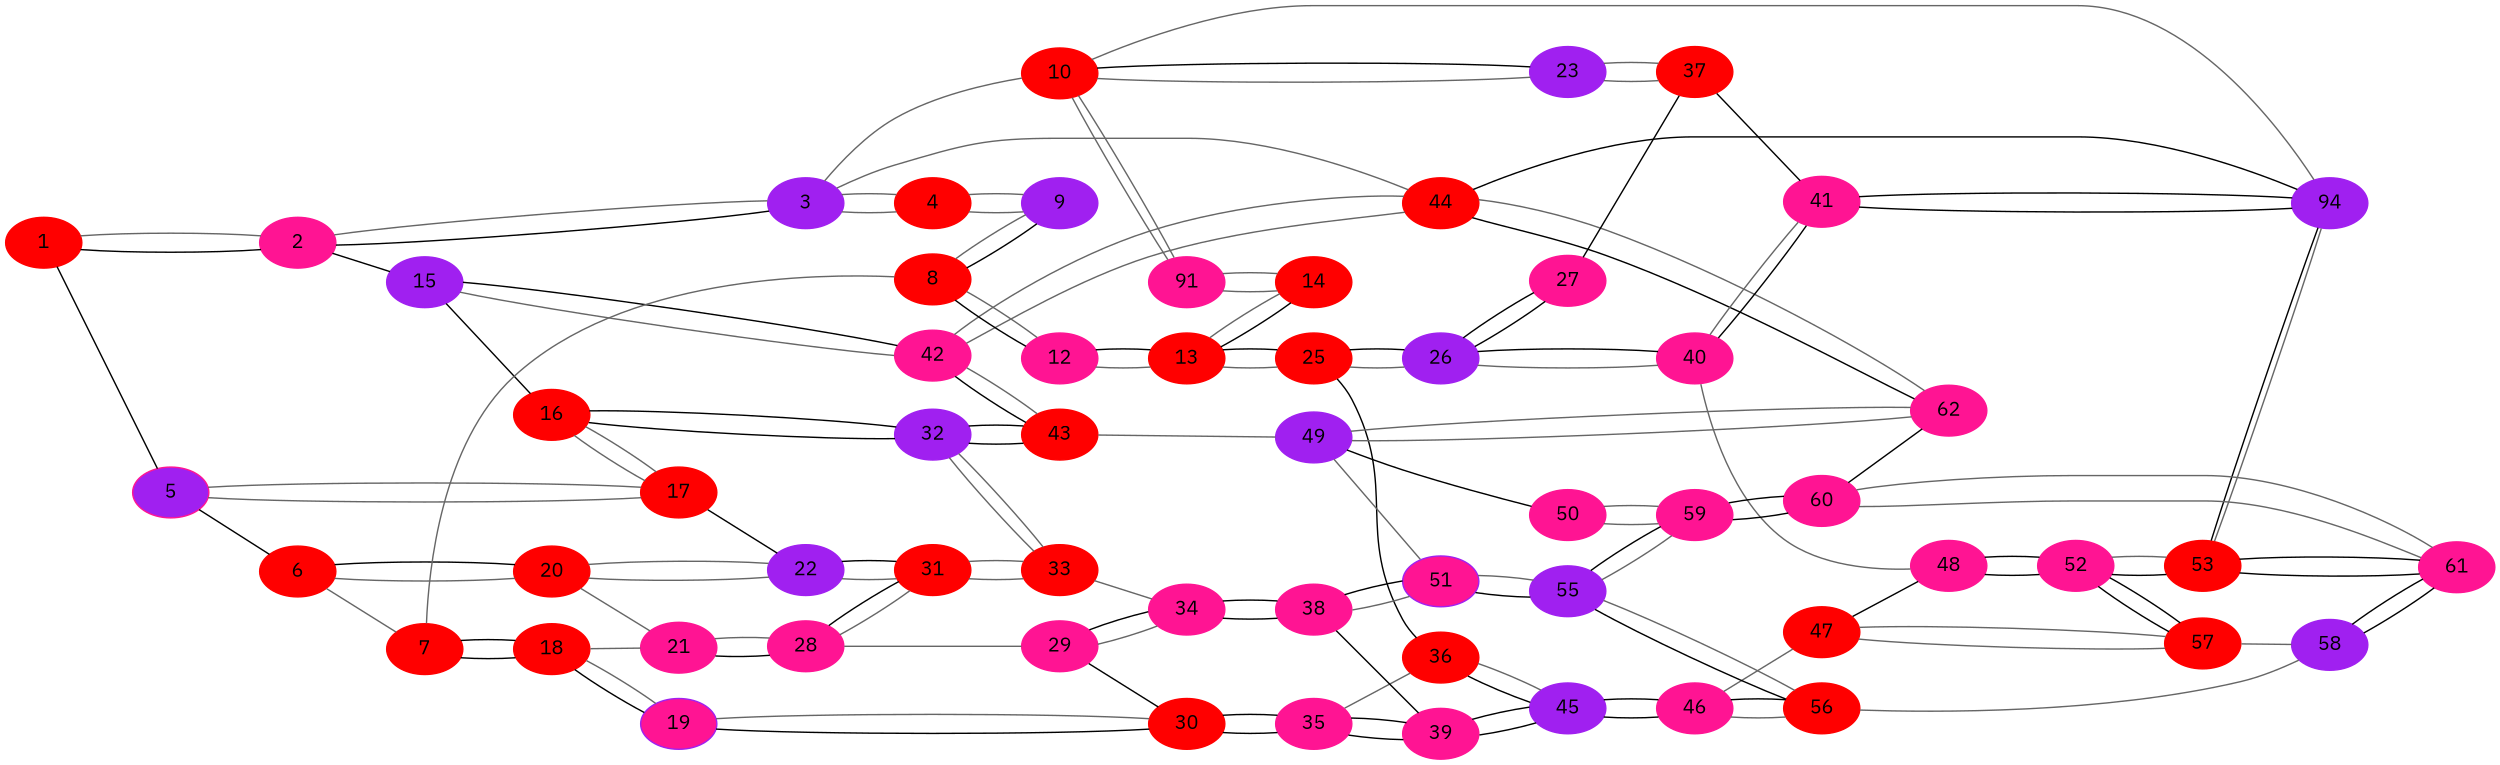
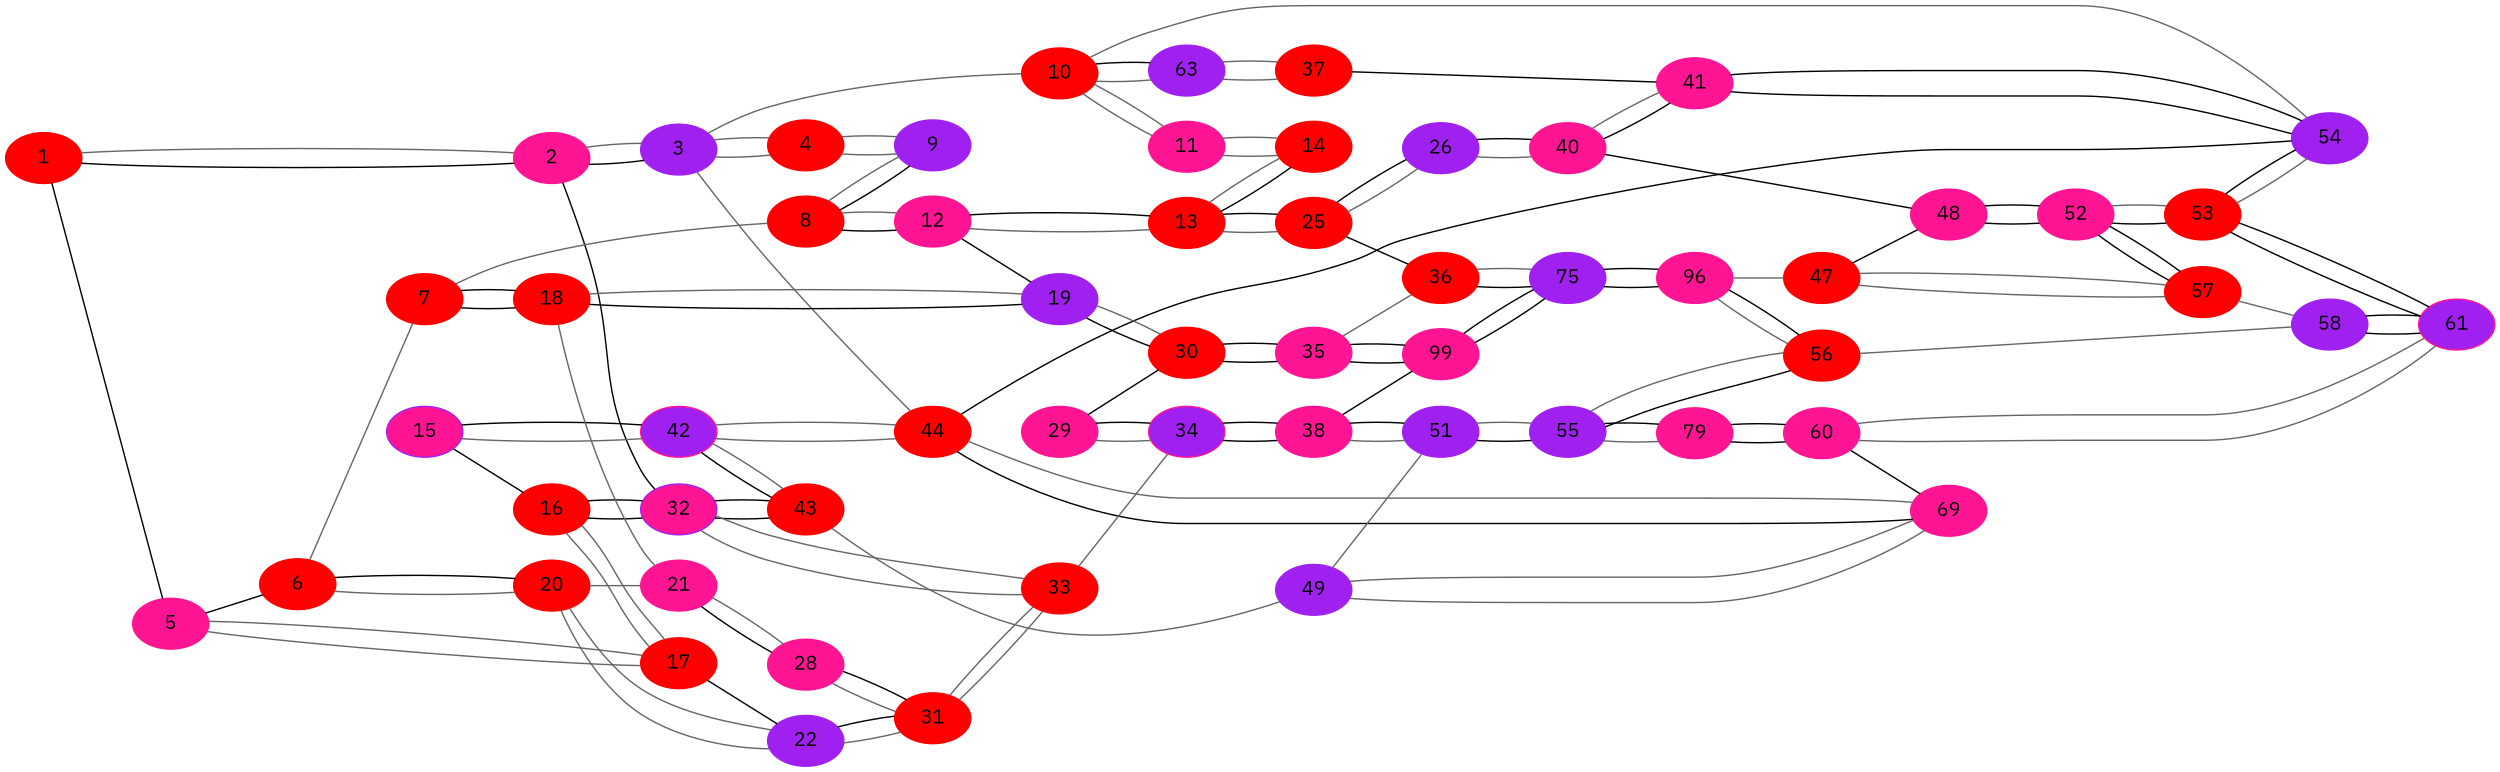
node "23": label "23" -> "63"
node "94": label "94" -> "54"
edge "12" -- "19": added
edge "2" -- "15": now "2" -- "32"
node "27": removed
node "15": fillcolor purple -> deeppink
node "91": label "91" -> "11"
node "42": fillcolor deeppink -> purple
node "62": label "62" -> "69"
node "32": fillcolor purple -> deeppink
node "5": fillcolor purple -> deeppink
node "50": removed
node "59": label "59" -> "79"
edge "40" -- "48": color gray40 -> black
node "61": fillcolor deeppink -> purple
node "51": fillcolor deeppink -> purple
node "34": fillcolor deeppink -> purple
edge "28" -- "29": removed
node "45": label "45" -> "75"
node "46": label "46" -> "96"
node "19": fillcolor deeppink -> purple
node "39": label "39" -> "99"
